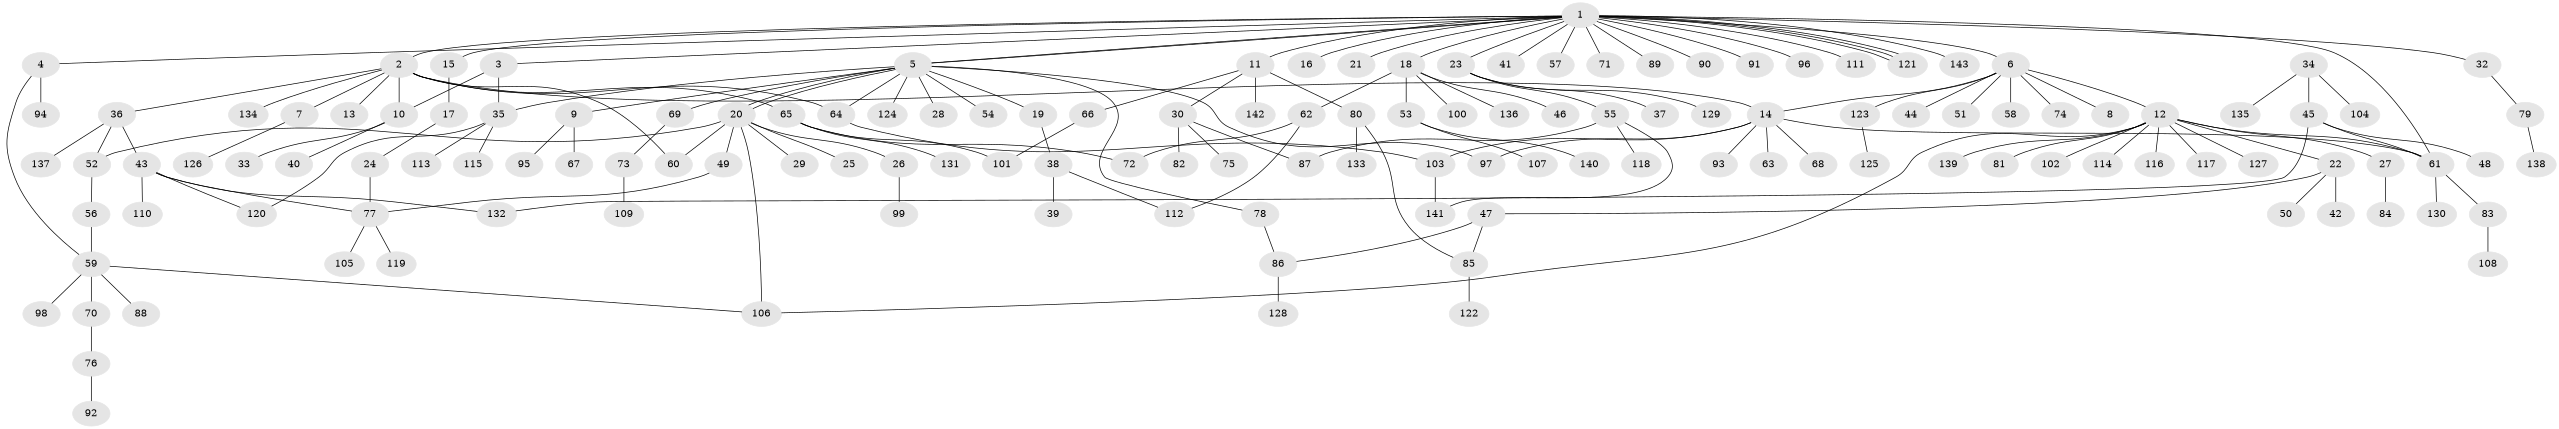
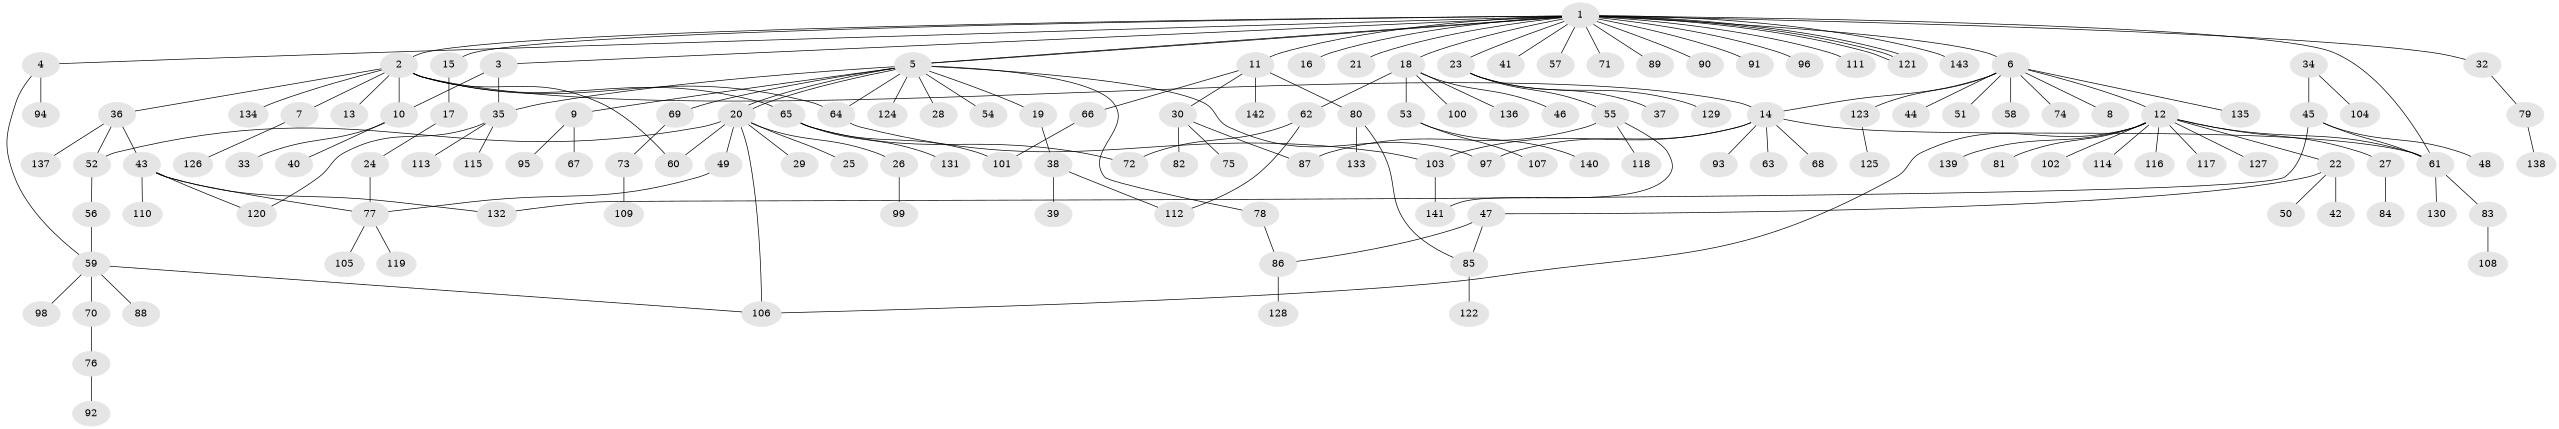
edge "34" -- "135": now "6" -- "135"
